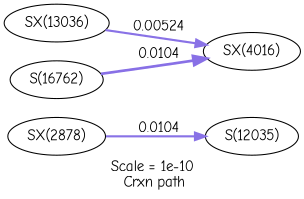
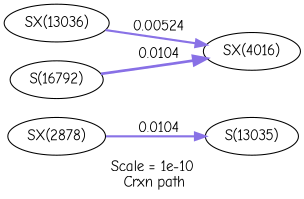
node "S(16762)": label "S(16762)" -> "S(16792)"
node "S(12035)": label "S(12035)" -> "S(13035)"
